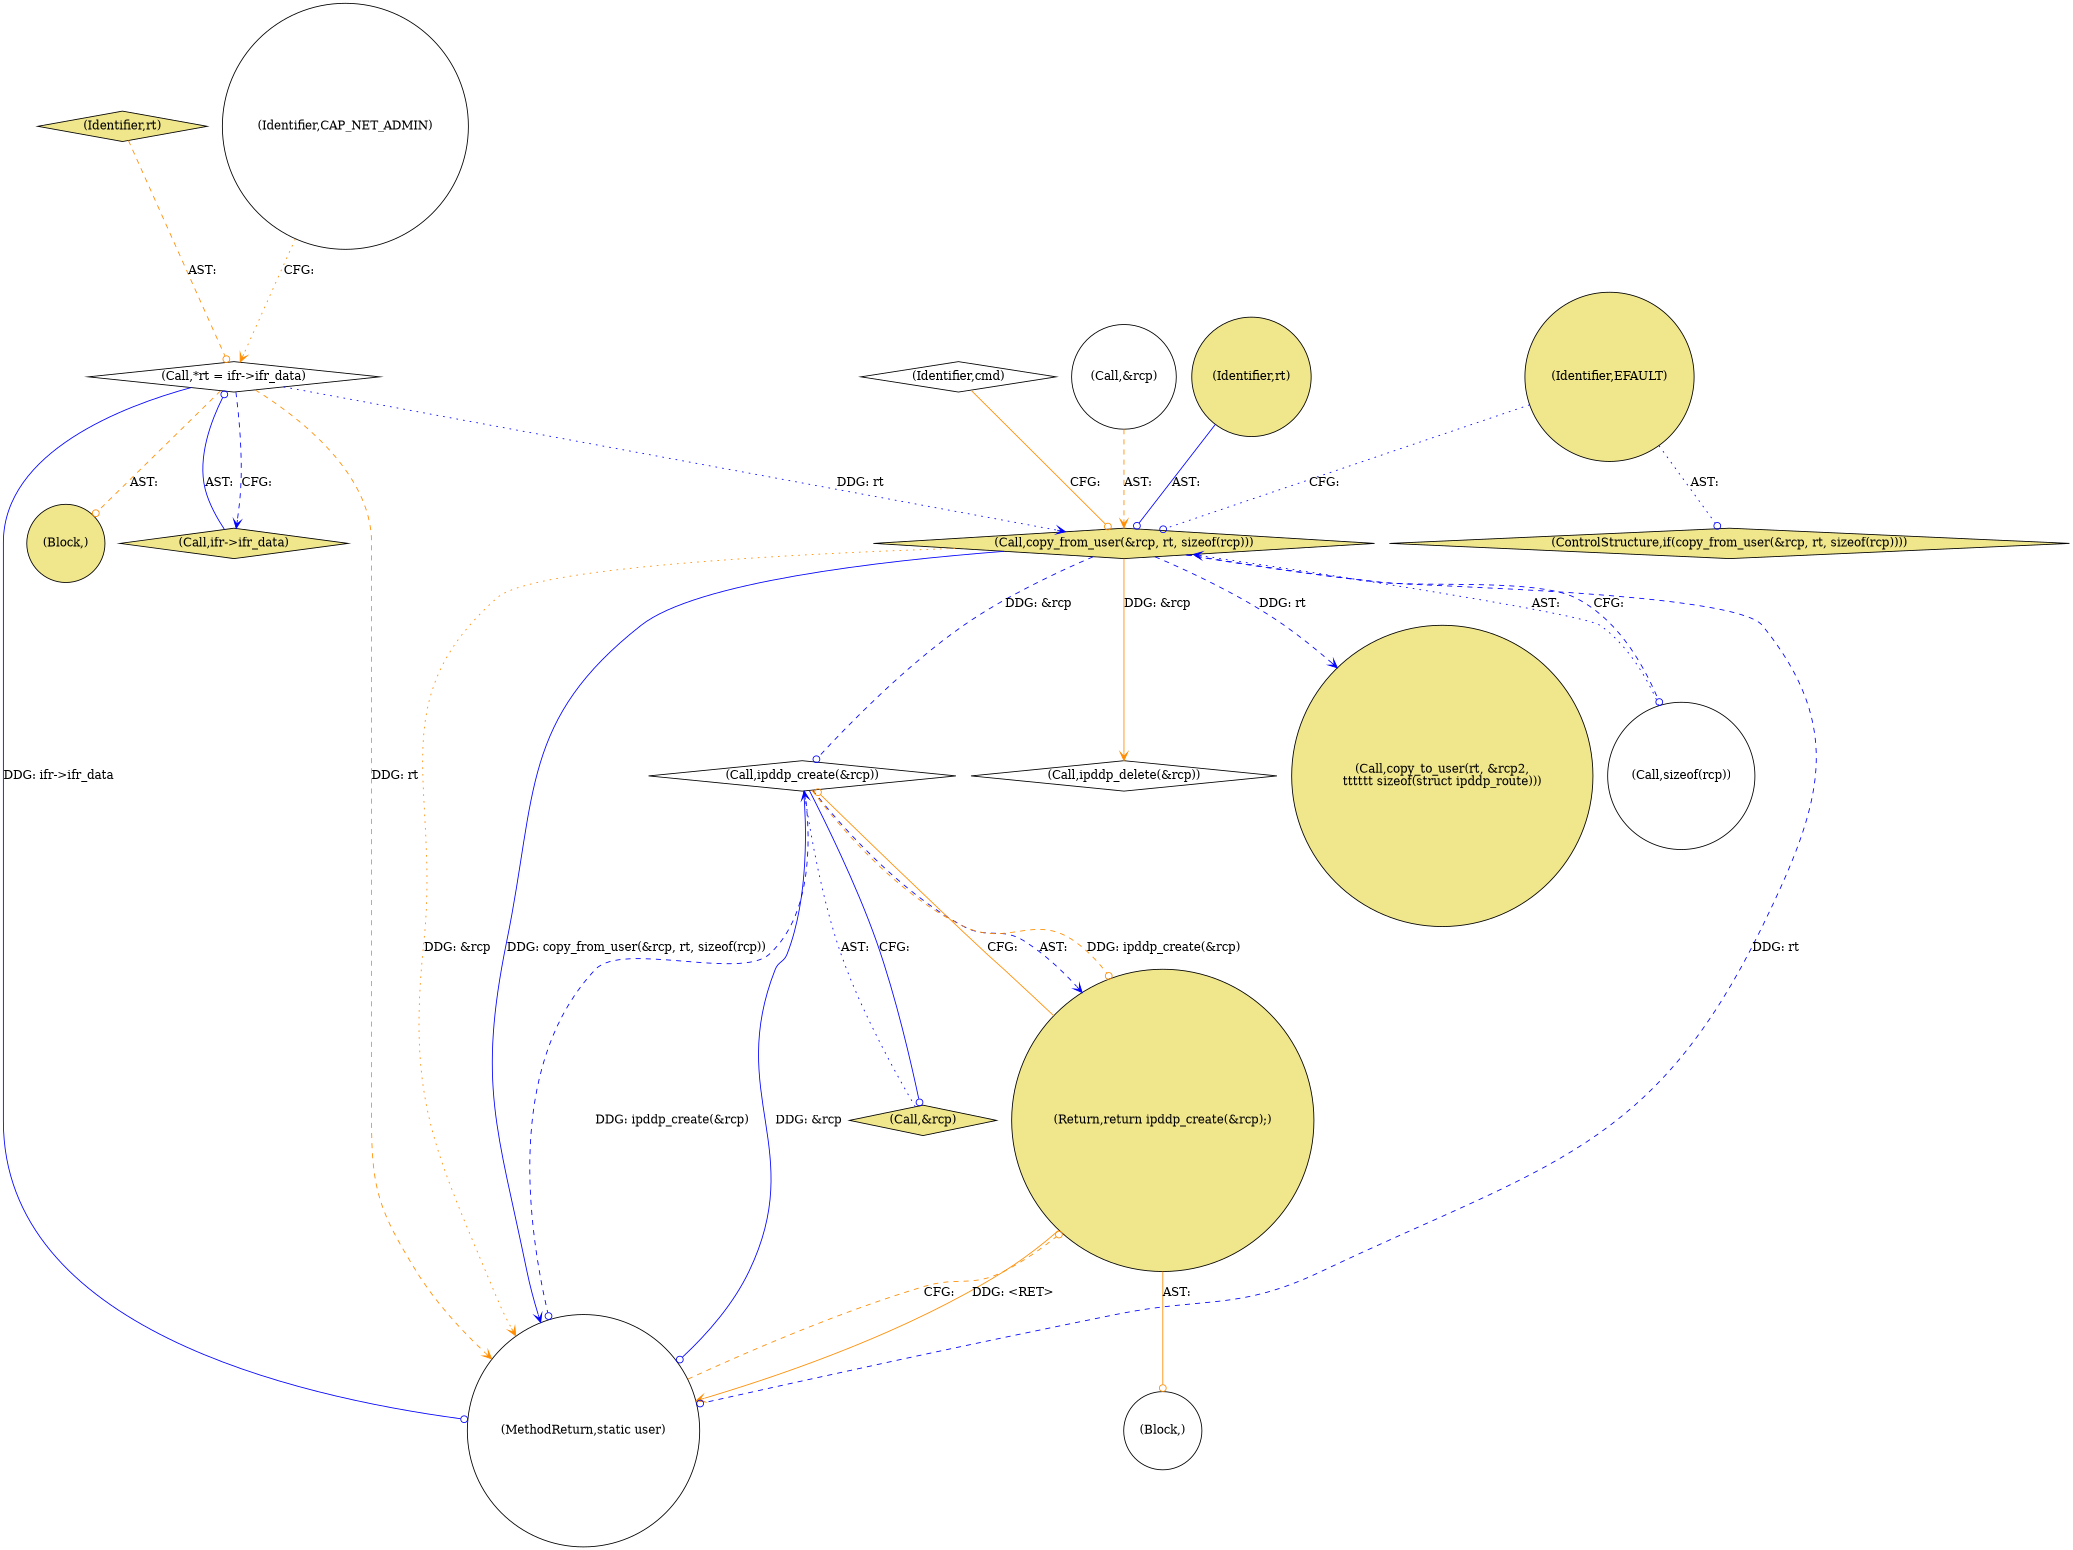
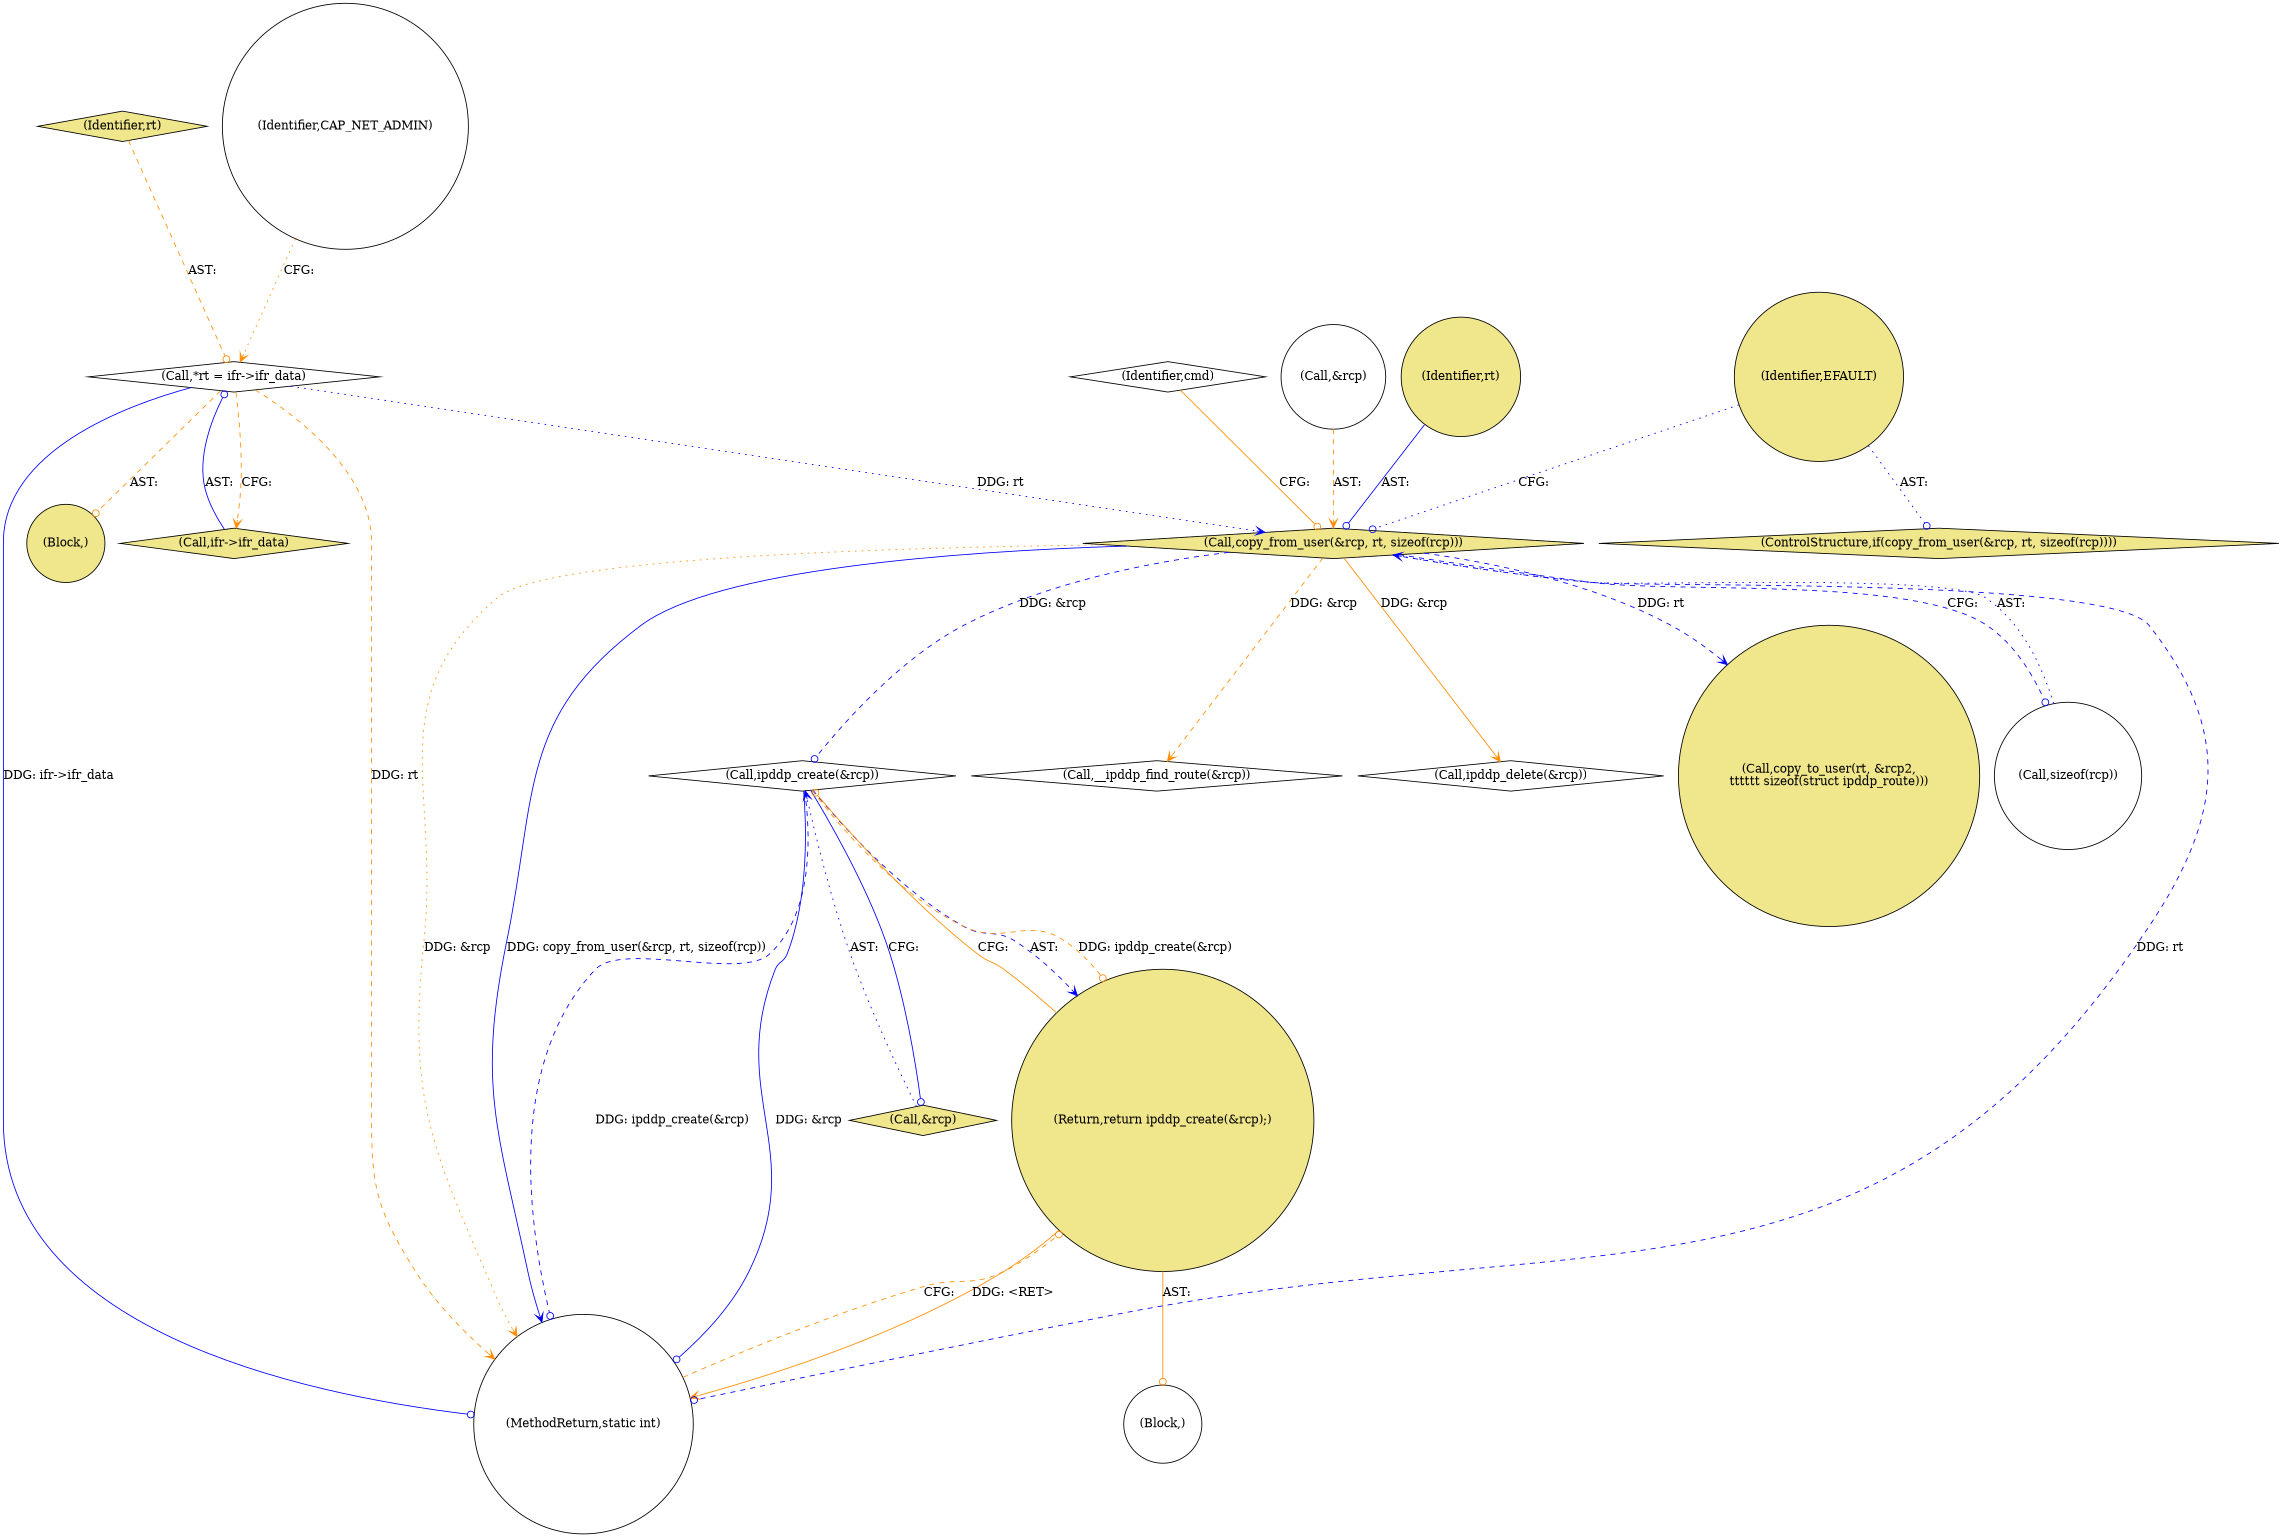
edge "(Call,*rt = ifr->ifr_data)" -> "(Call,ifr->ifr_data)": color blue -> darkorange
node "(Call,__ipddp_find_route(&rcp))": added
node "(MethodReturn,static user)": label "(MethodReturn,static user)" -> "(MethodReturn,static int)"
